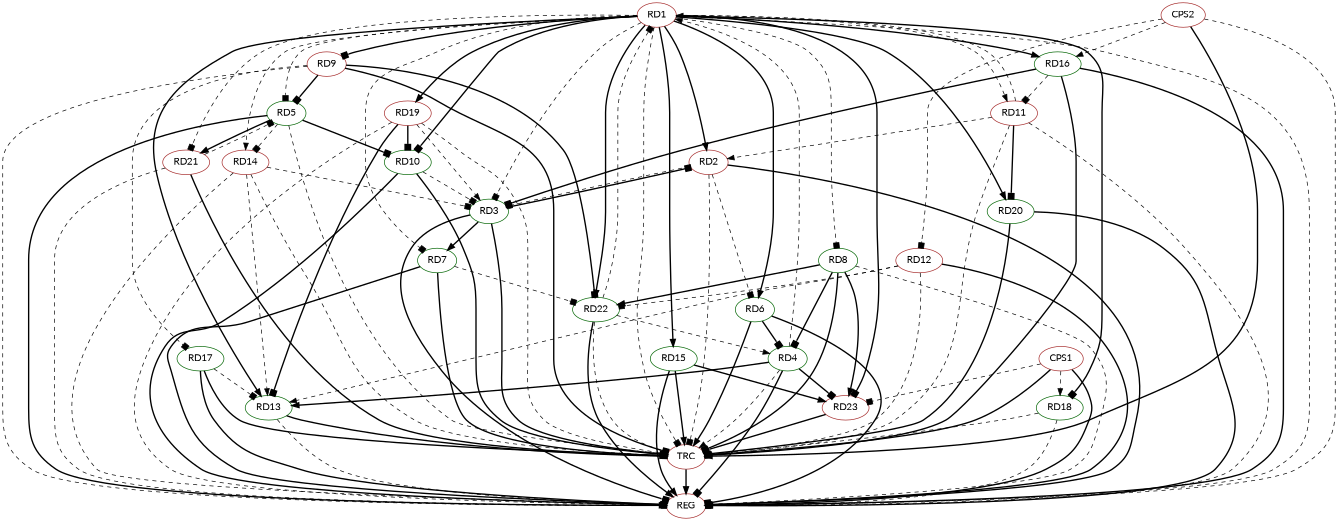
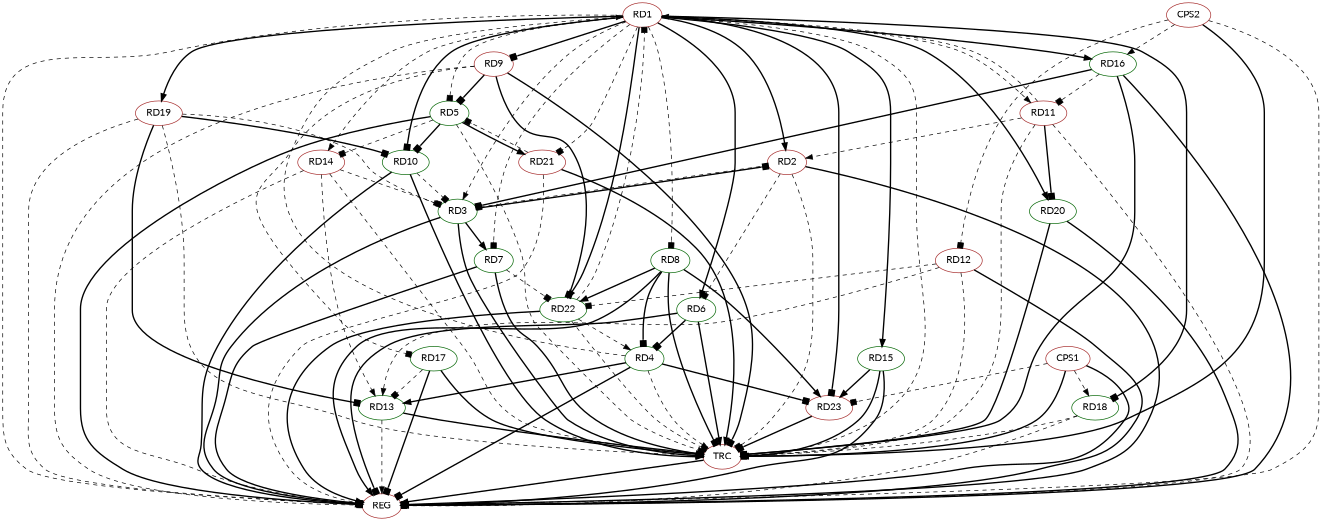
edge "RD1" -> "RD13": removed
edge "RD1" -> "RD3": arrowhead box -> normal
edge "RD8" -> "REG": style dashed -> bold
